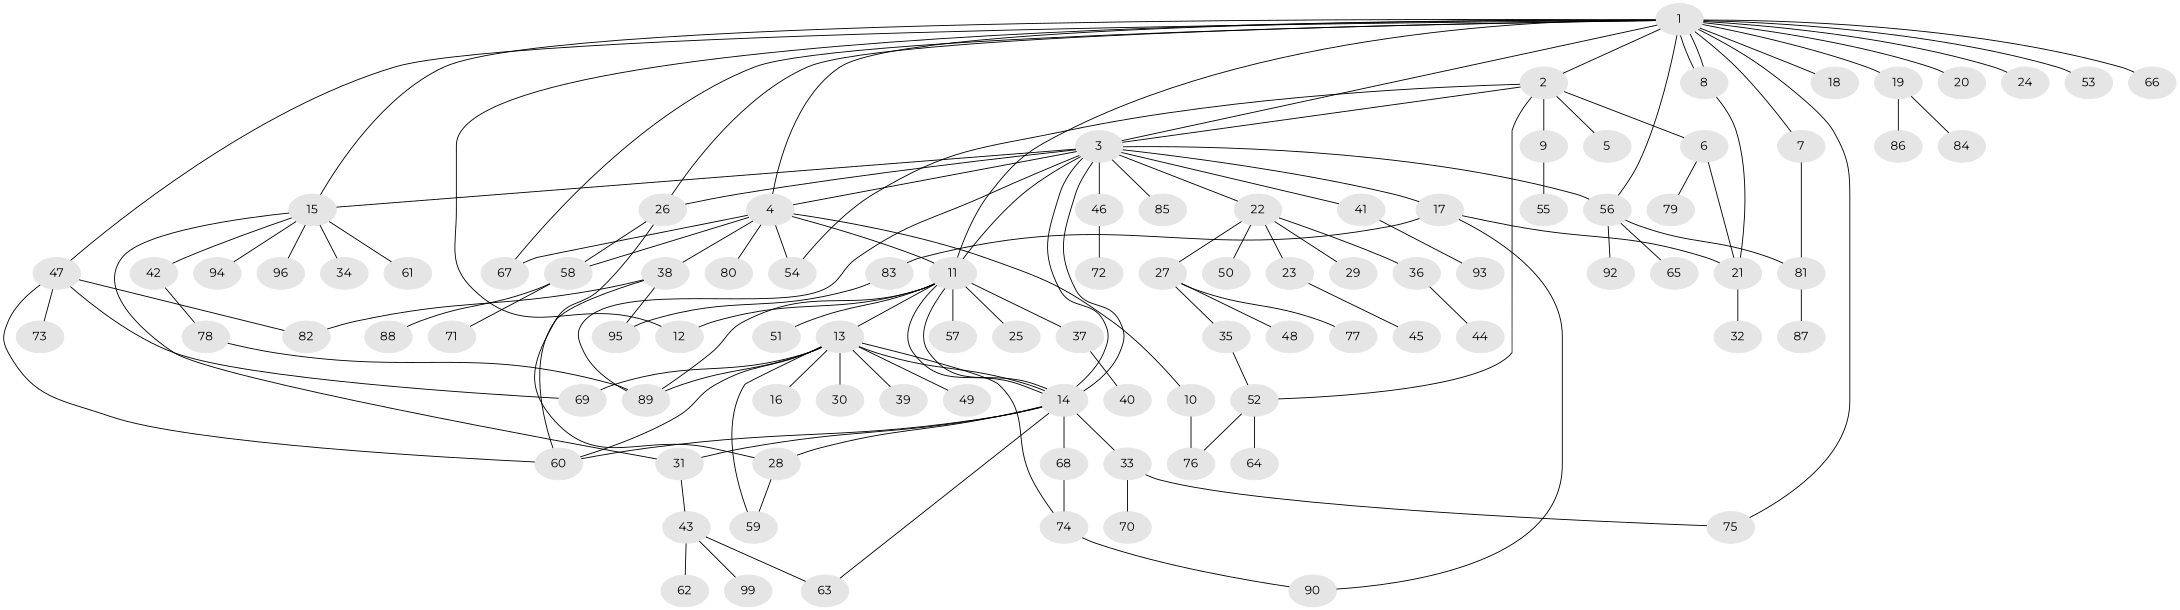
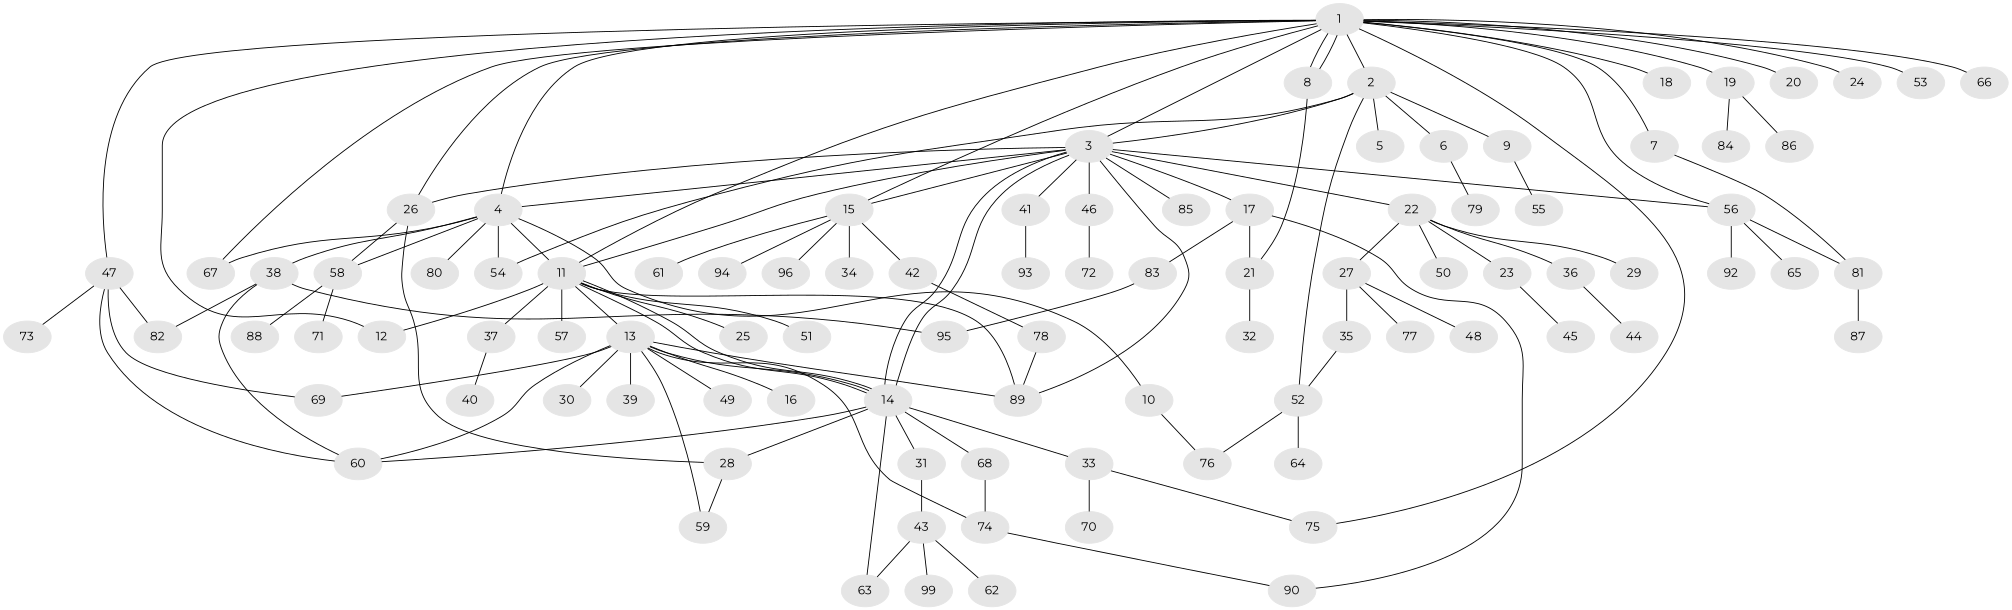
edge "6" -- "21": removed
edge "15" -- "31": removed
